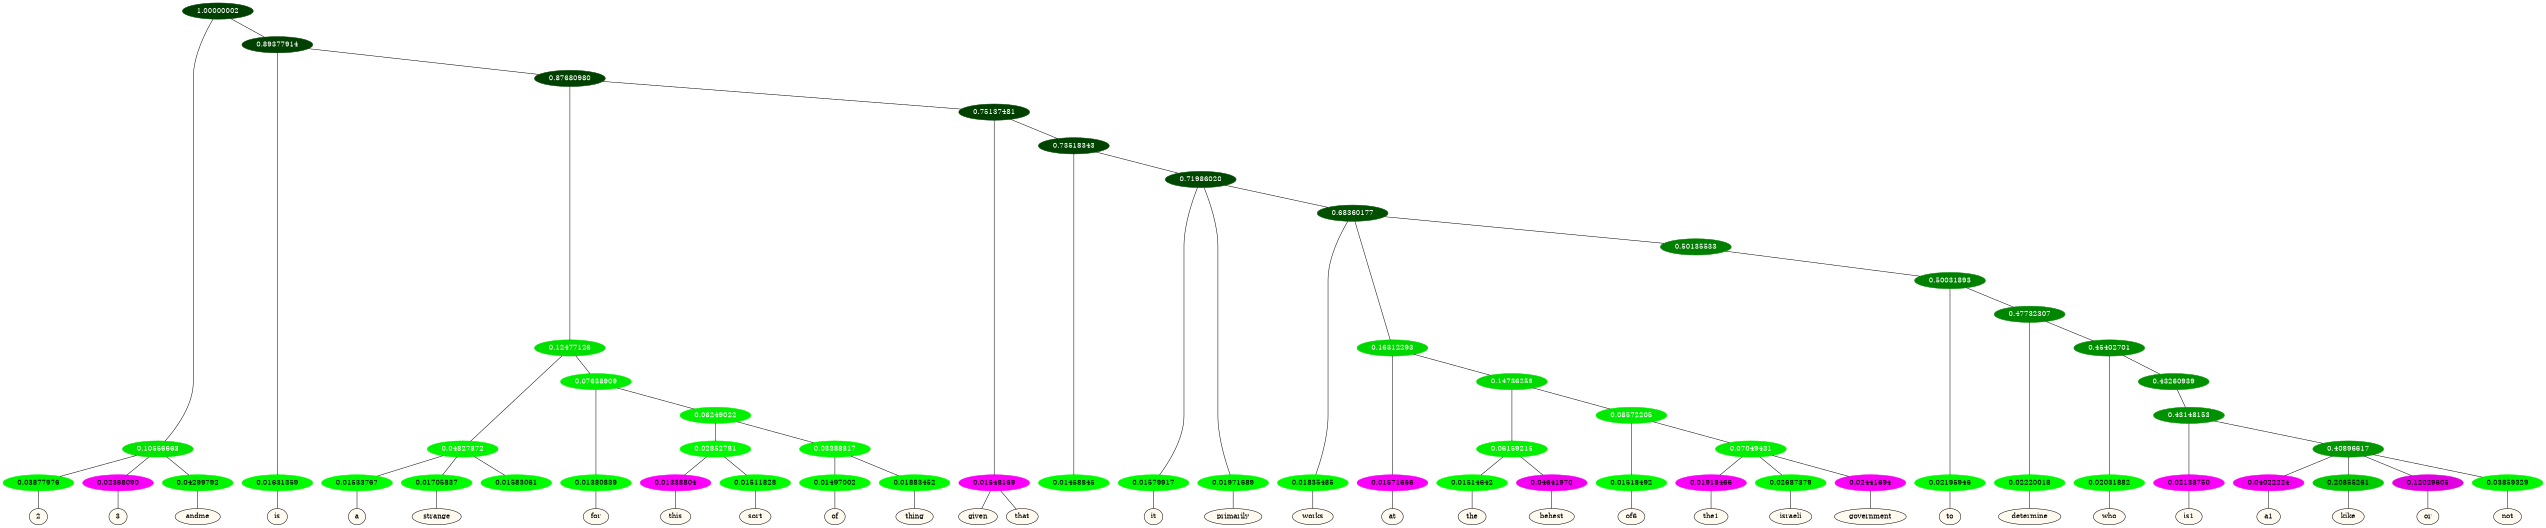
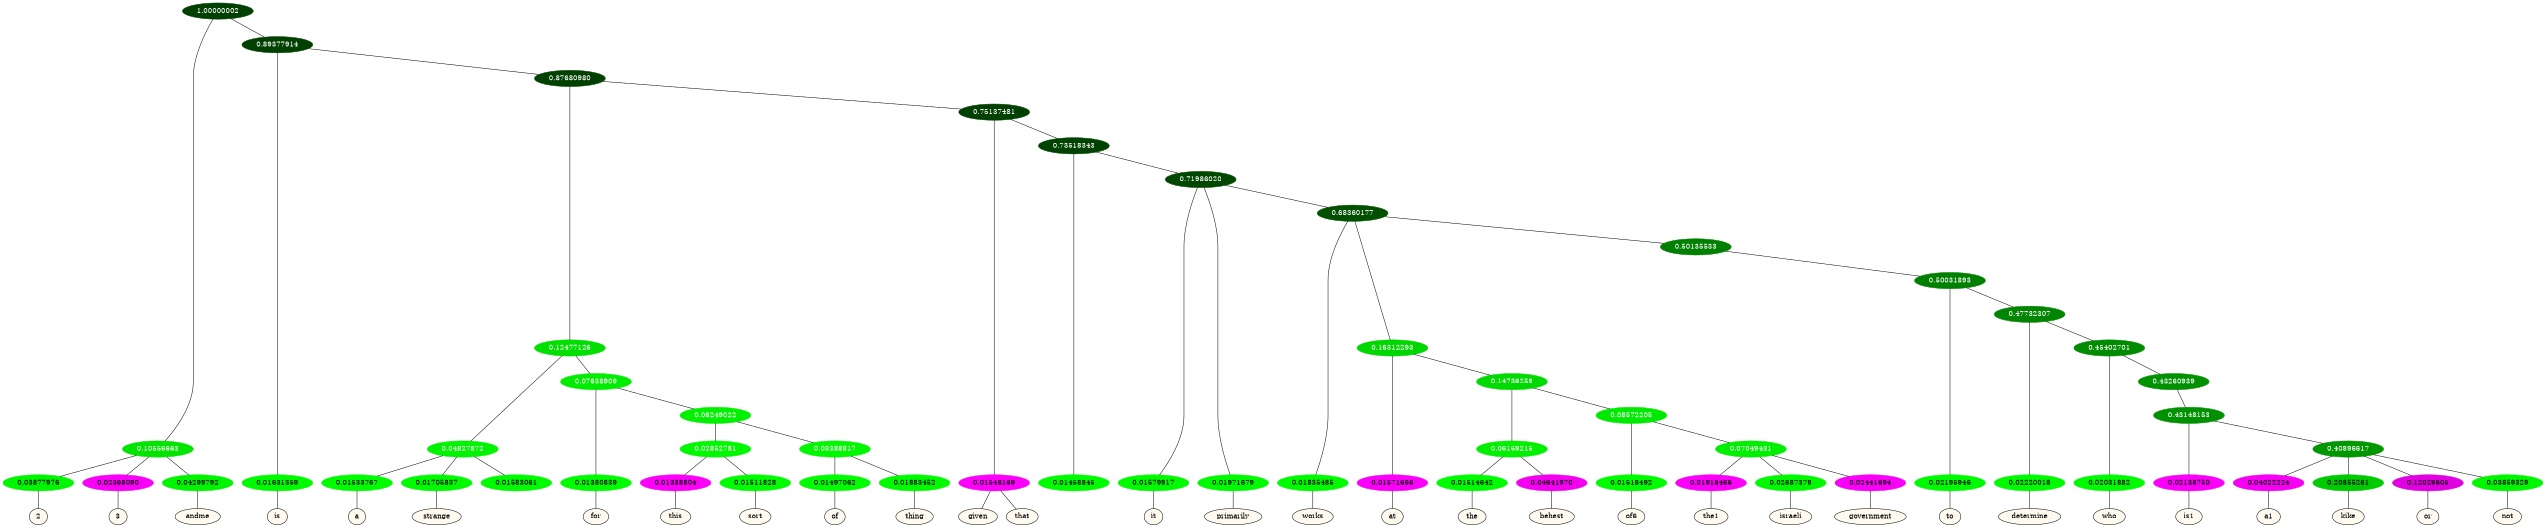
node "0.01497002": label "0.01497002" -> "0.01497062"
node "0.01971689": label "0.01971689" -> "0.01971679"
